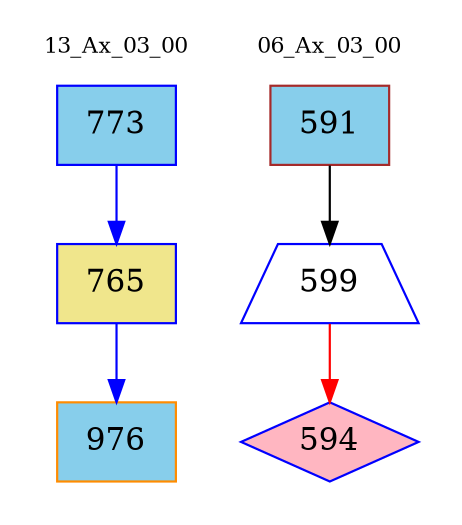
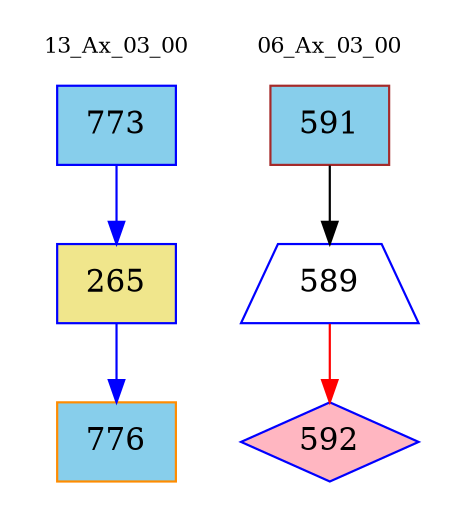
node "765": label "765" -> "265"
node "599": label "599" -> "589"
node "976": label "976" -> "776"
node "594": label "594" -> "592"
